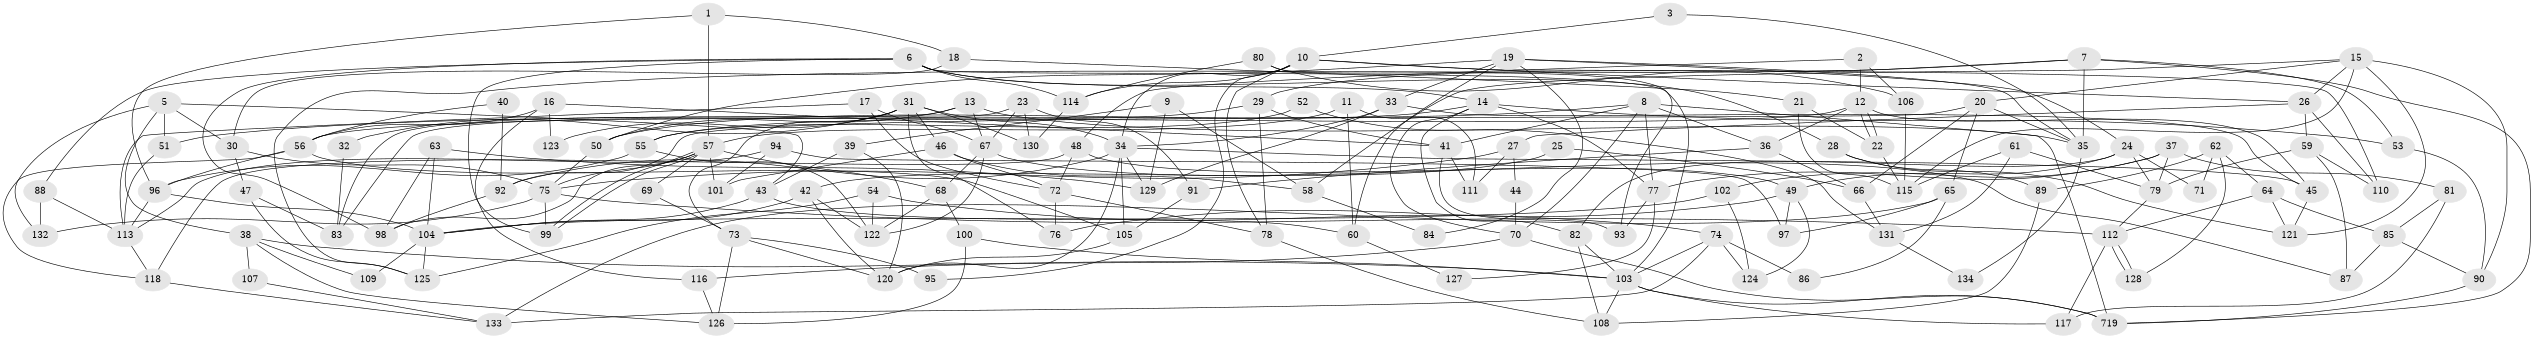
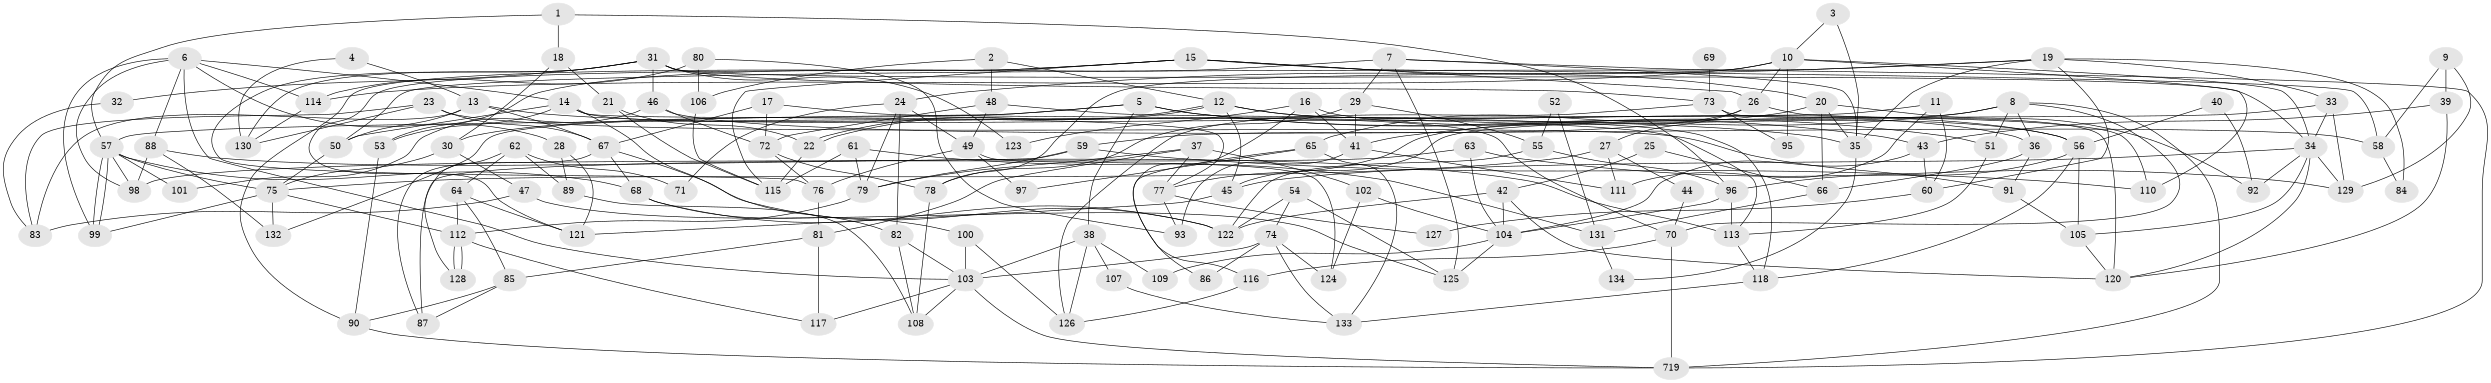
node "4": added
node "94": removed
edge "57" -- "69": removed
edge "92" -- "98": now "88" -- "98"
edge "76" -- "81": added
